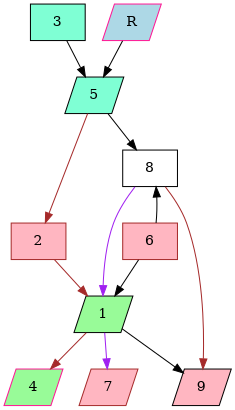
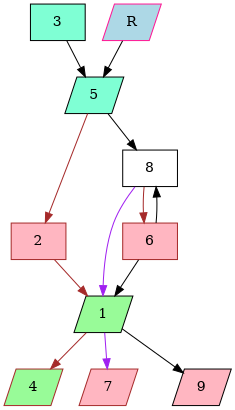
edge "8" -> "9": now "8" -> "6"
node "4": color deeppink -> brown
